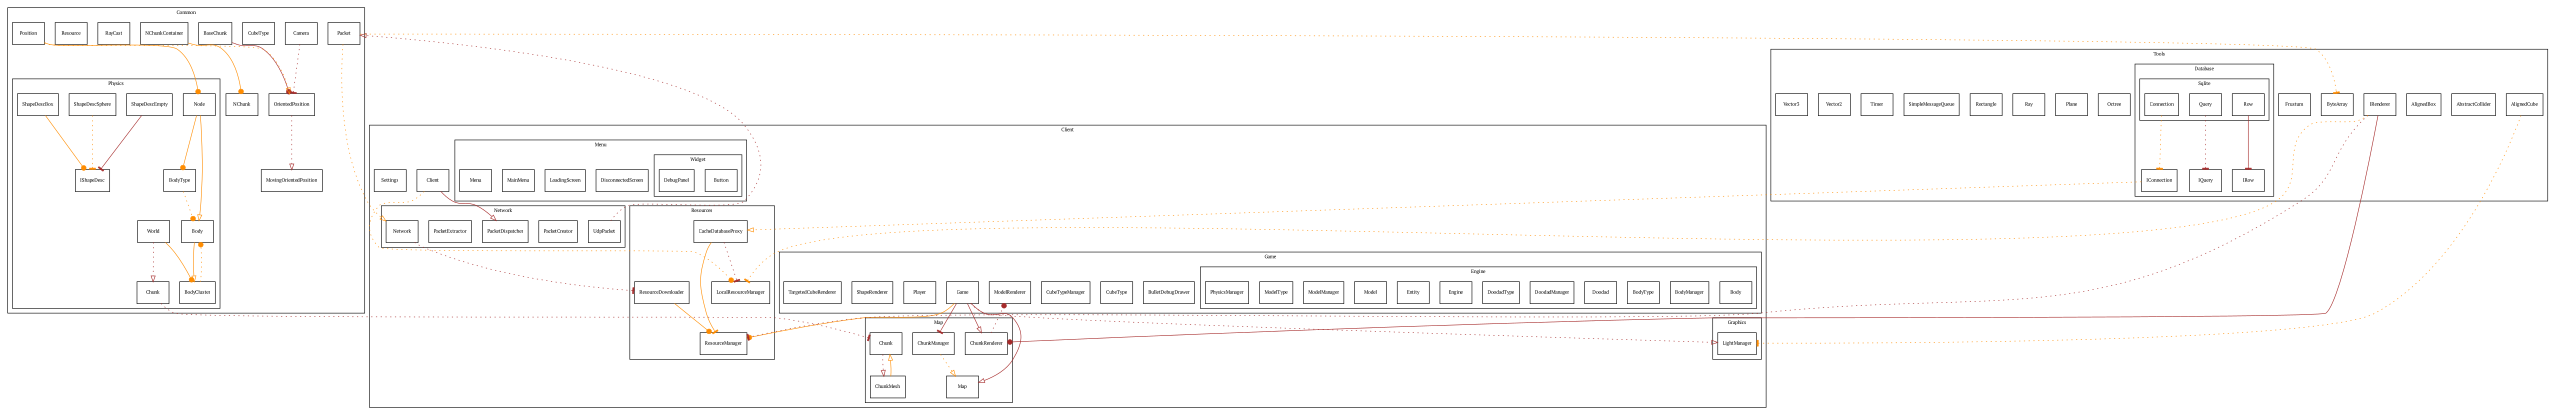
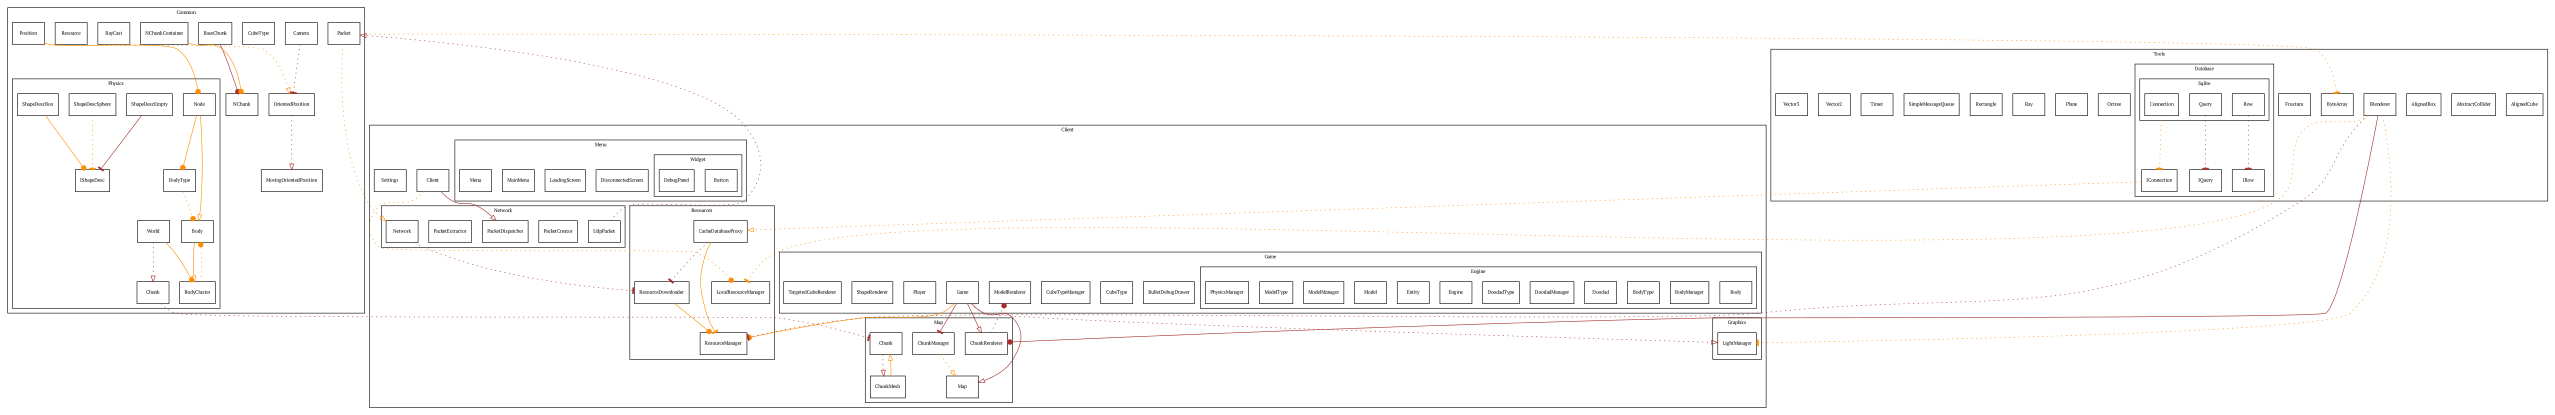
edge "BaseChunk" -> "OrientedPosition": now "BaseChunk" -> "NChunk"
edge "Row" -> "IRow": style solid -> dotted
edge "CacheDatabaseProxy" -> "LocalResourceManager": now "CacheDatabaseProxy" -> "ResourceDownloader"
edge "AlignedCube" -> "LightManager": now "IRenderer" -> "LightManager"
